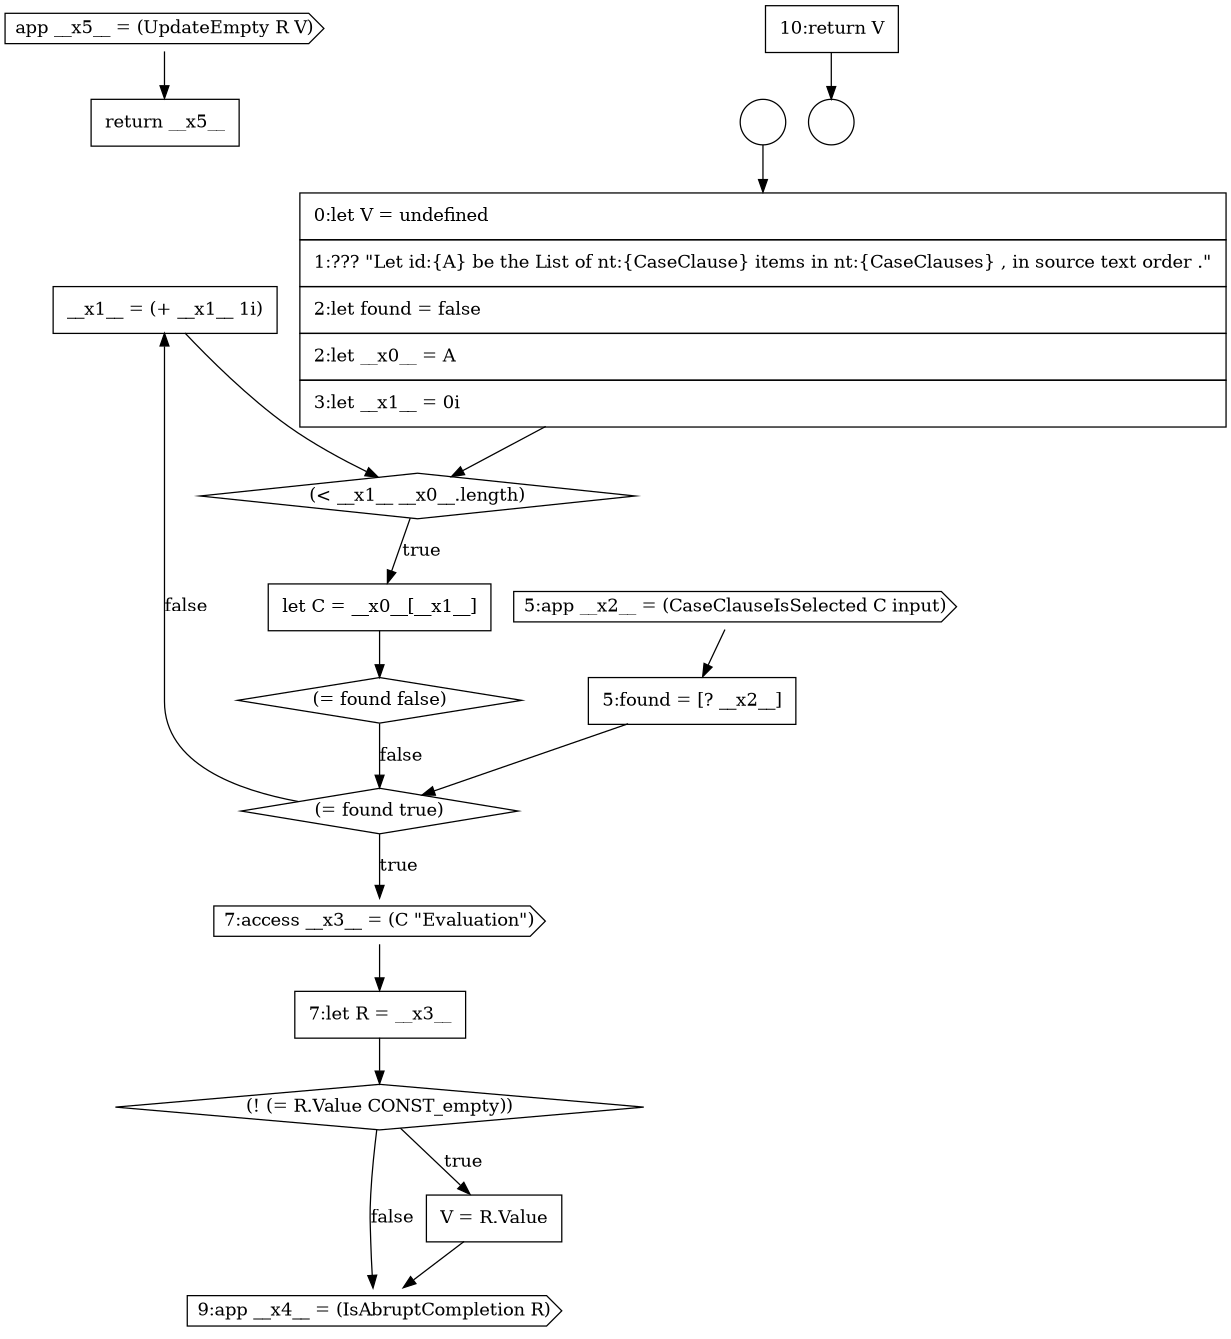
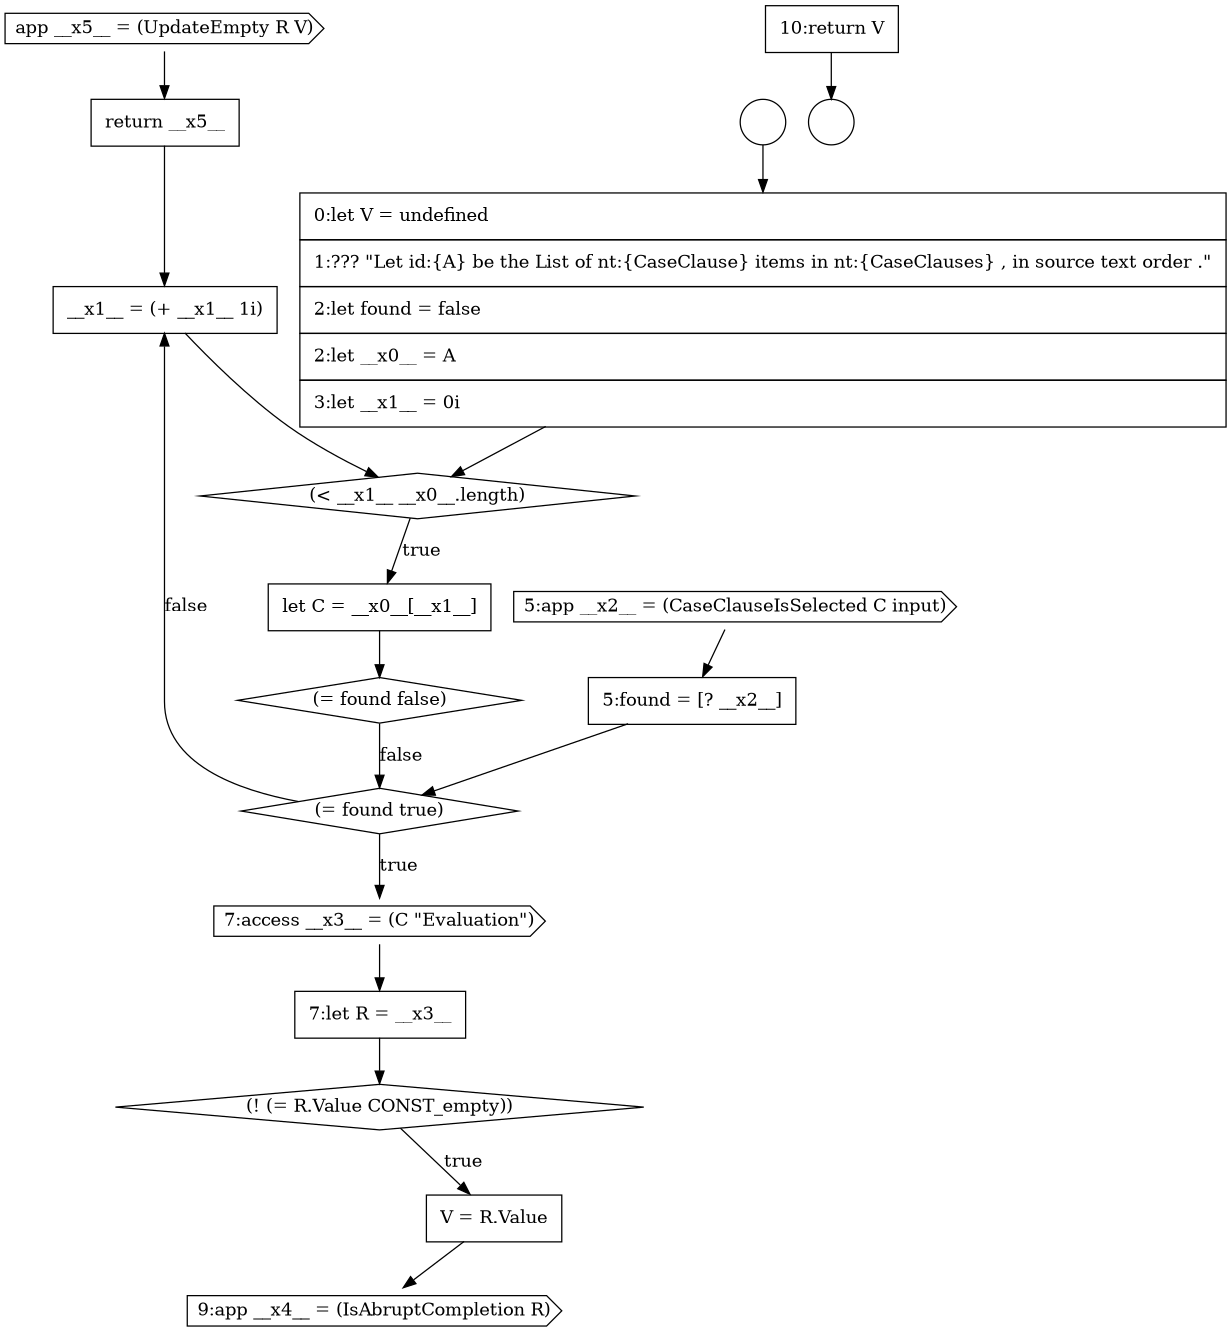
edge "return __x5__" -> "__x1__ = (+ __x1__ 1i)": added
edge "(! (= R.Value CONST_empty))" -> "9:app __x4__ = (IsAbruptCompletion R)": removed, label "false"
